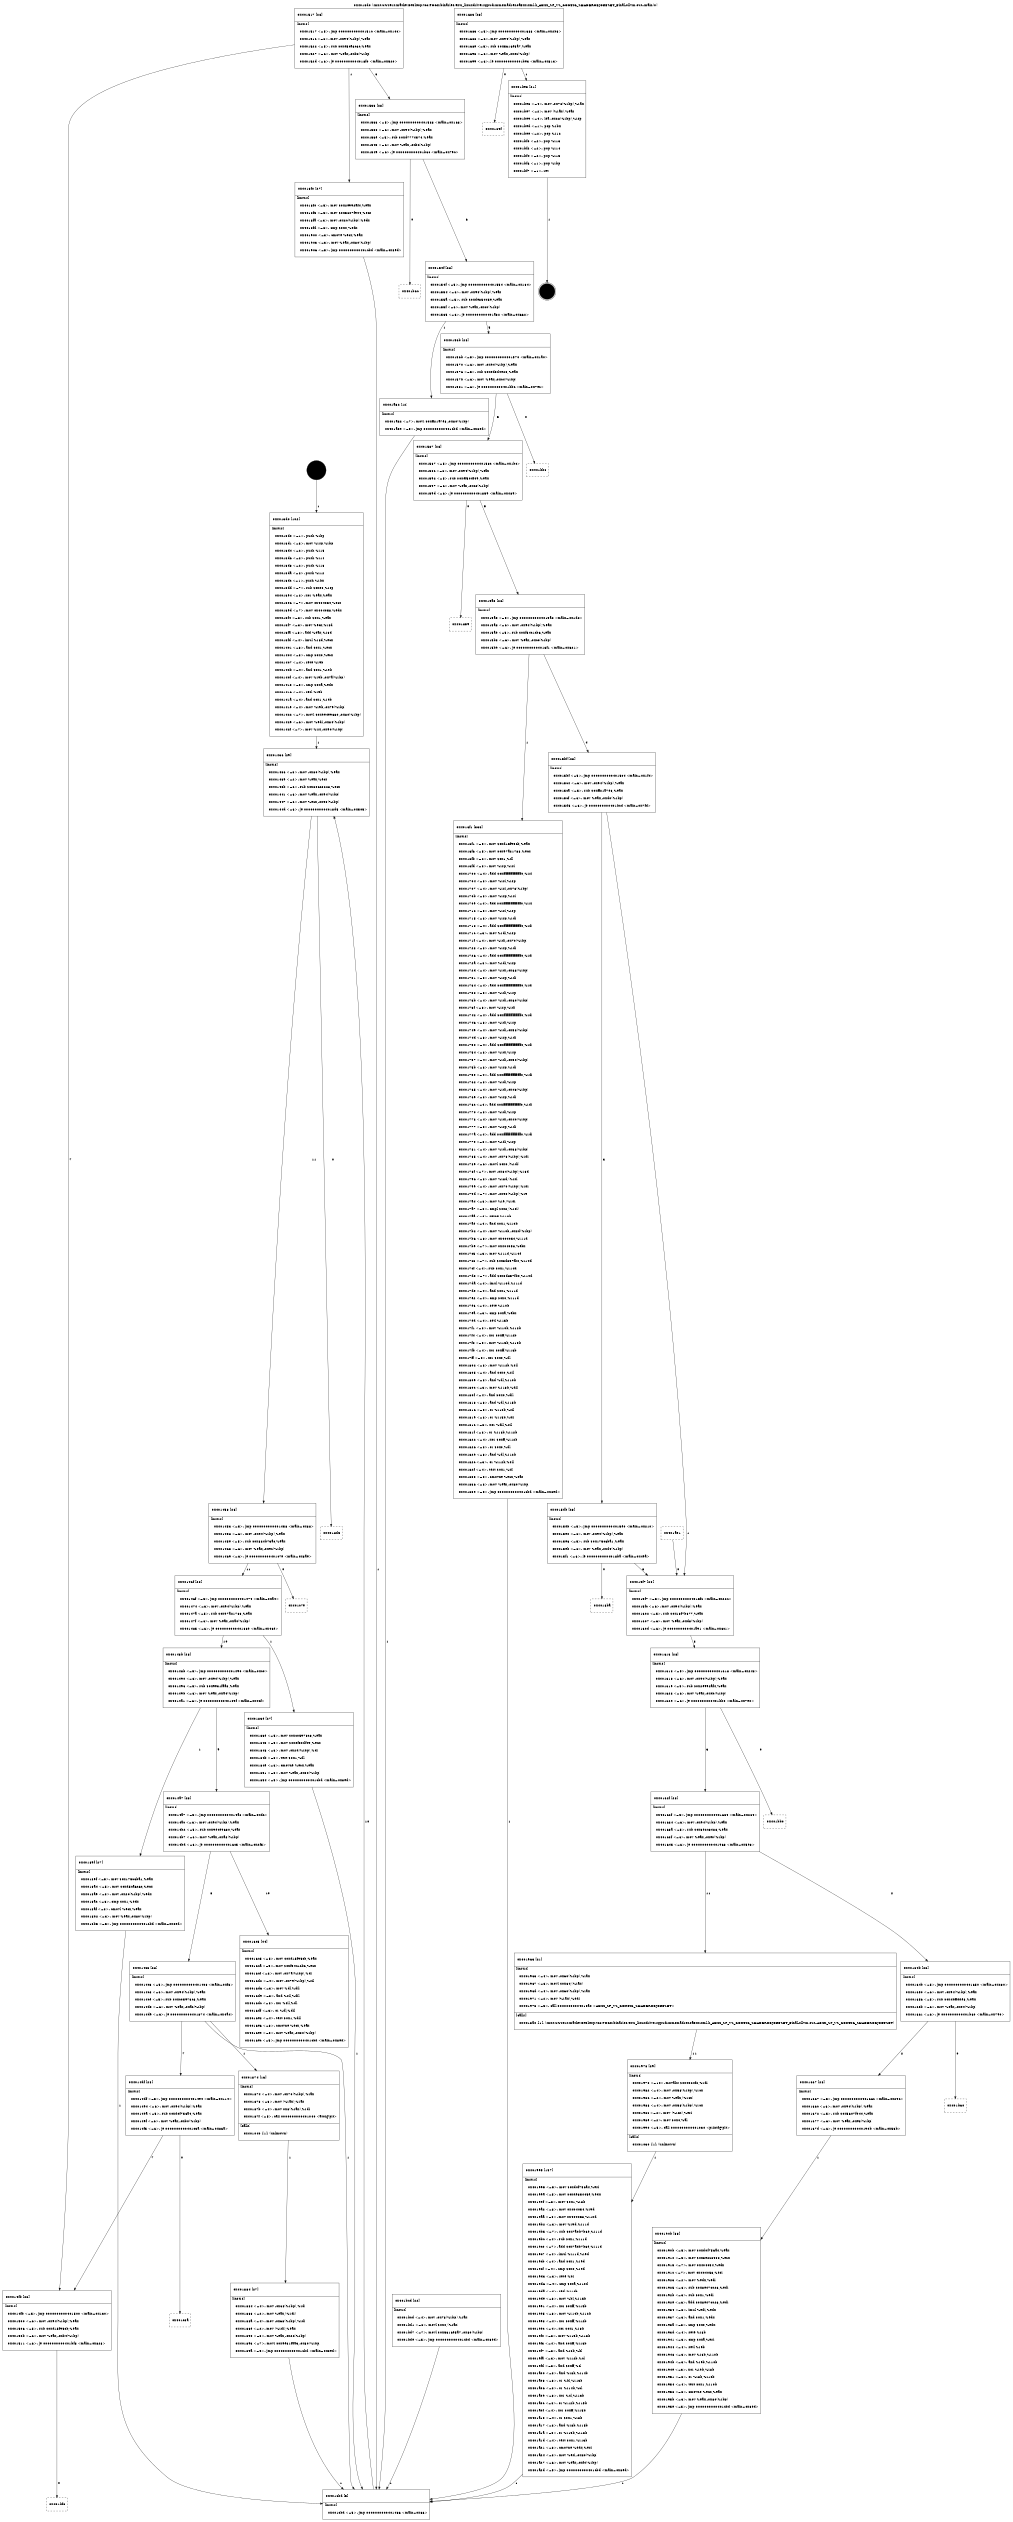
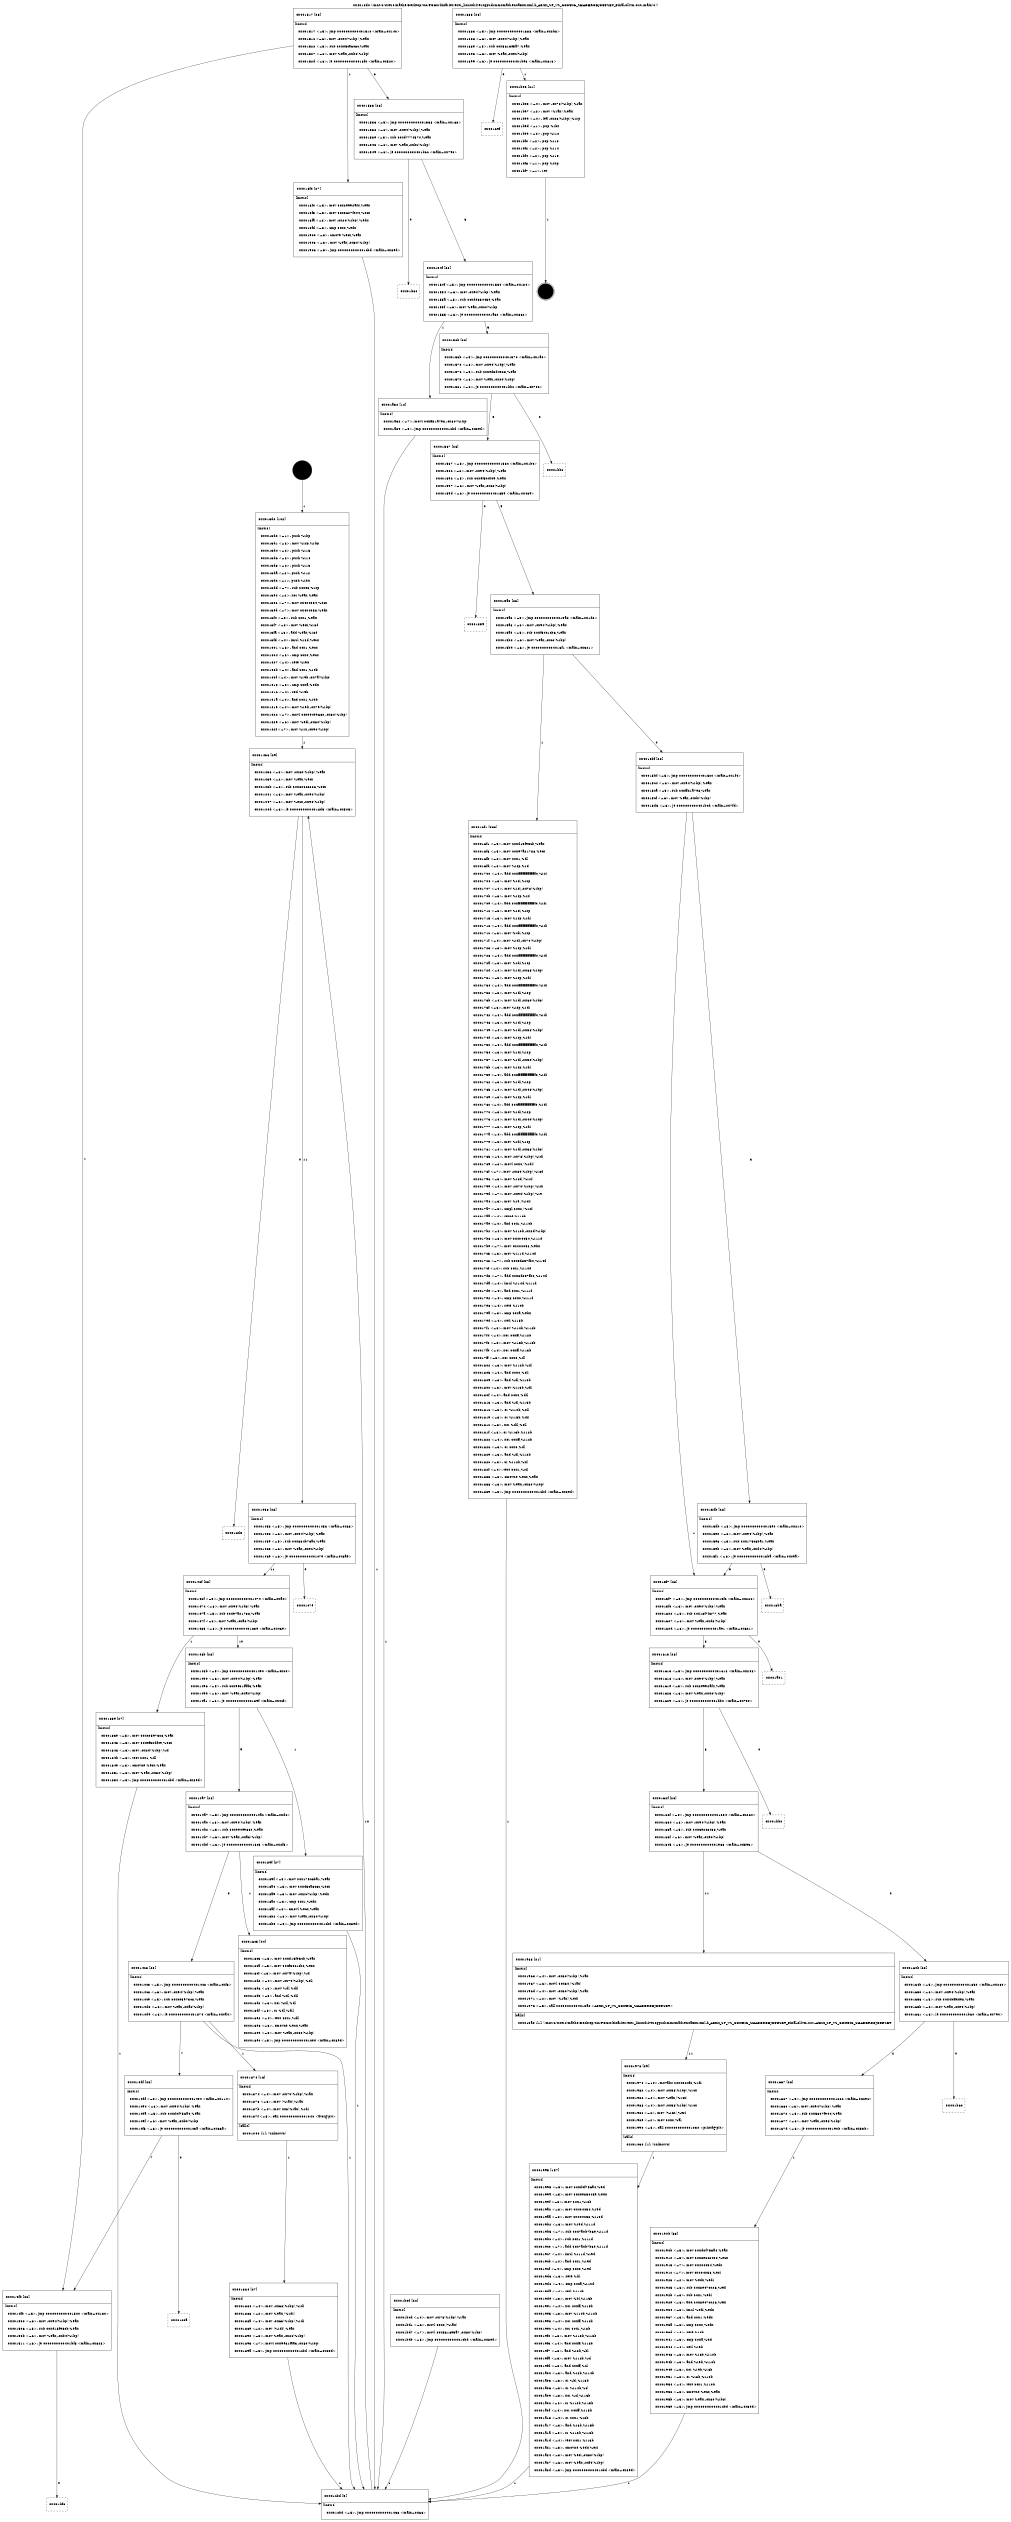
edge "0x401a91" -> "0x4015f7 [28]": reversed
edge "0x4014a7 [28]" -> "0x4016c5 [44]": label " 10" -> " 1"
